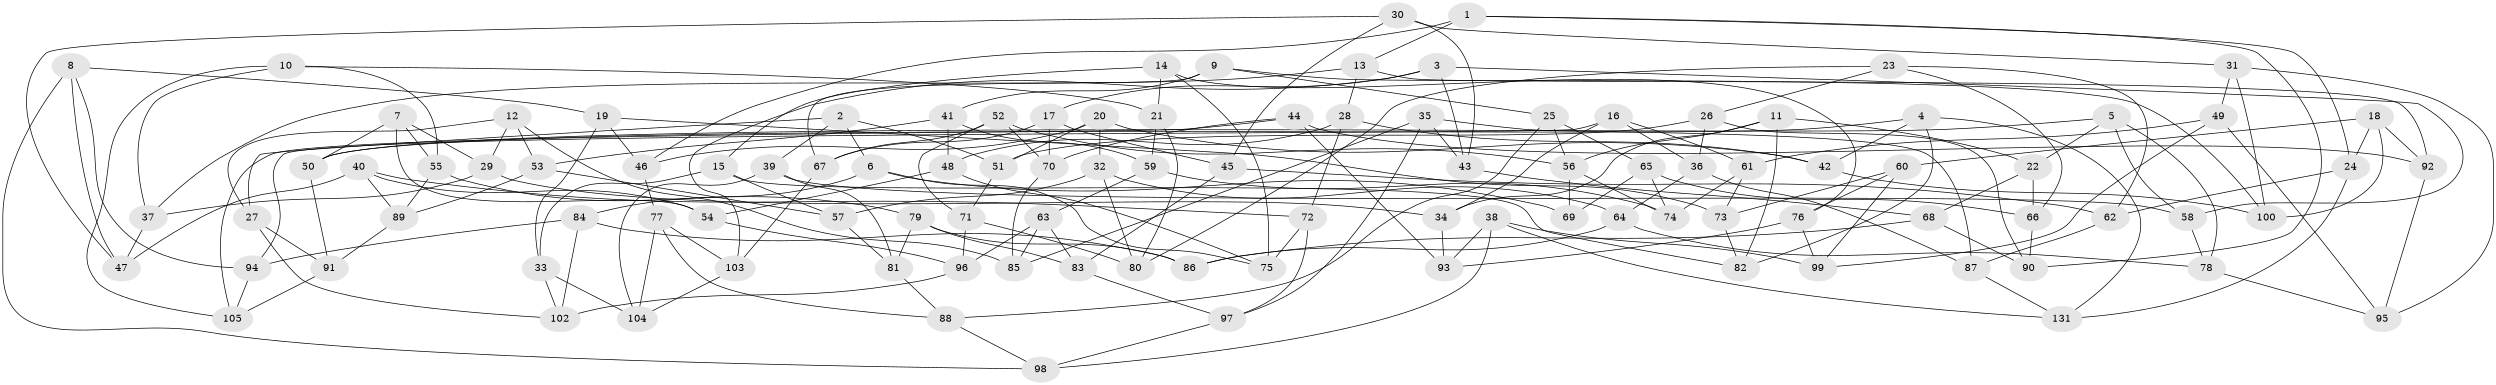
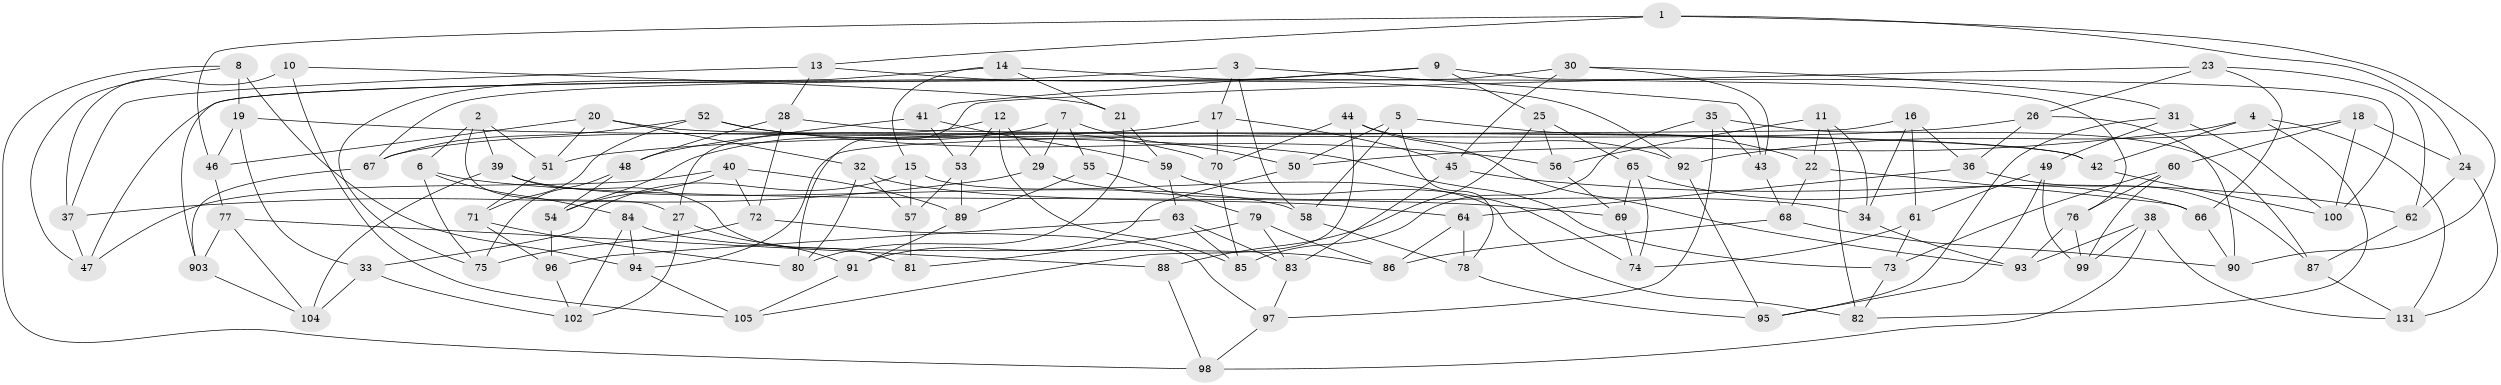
edge "10" -- "55": removed
edge "56" -- "74": now "69" -- "74"
node "103": label "103" -> "903"
edge "81" -- "88": removed
